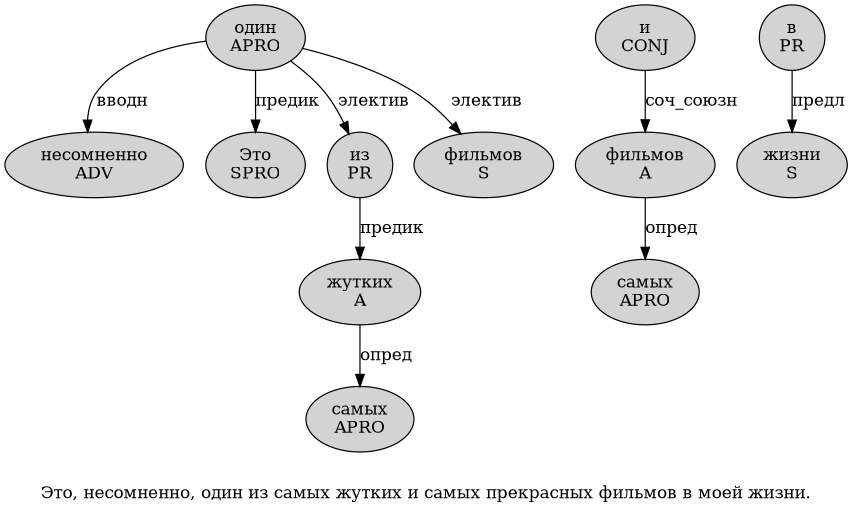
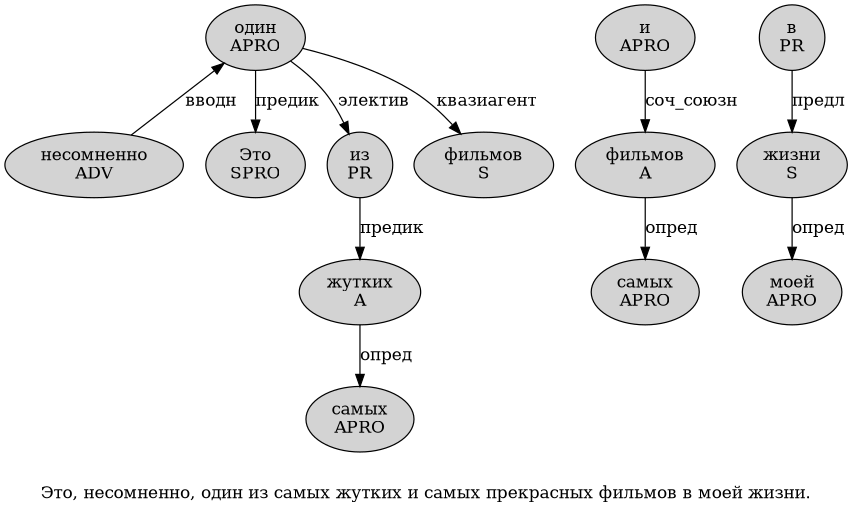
node "и CONJ": label "и CONJ" -> "и APRO"
edge "один APRO" -> "несомненно ADV": reversed
edge "один APRO" -> "фильмов S": label "электив" -> "квазиагент"
node "моей APRO": added
